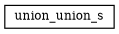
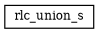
node "union_union_s": label "union_union_s" -> "rlc_union_s"
